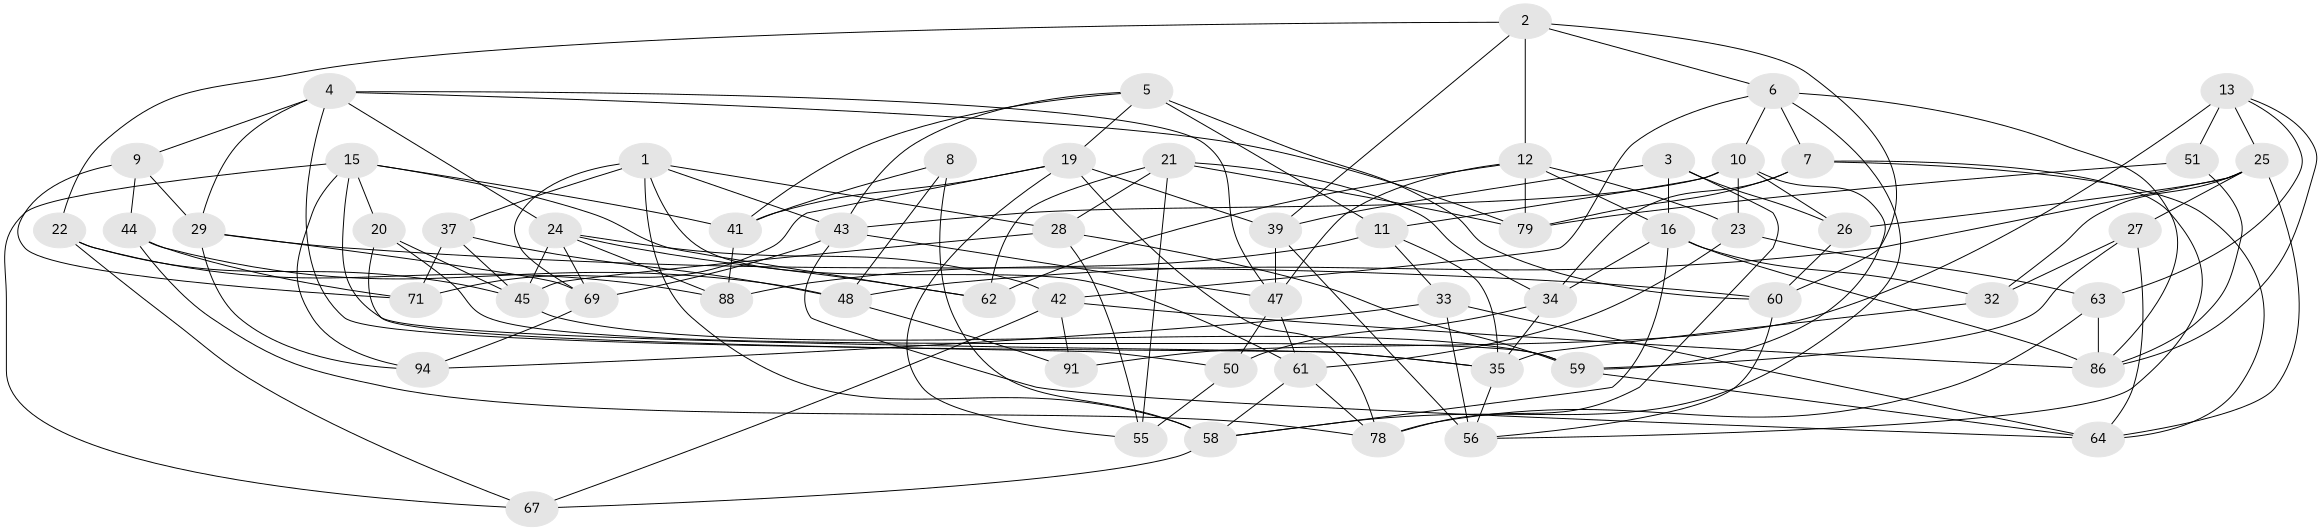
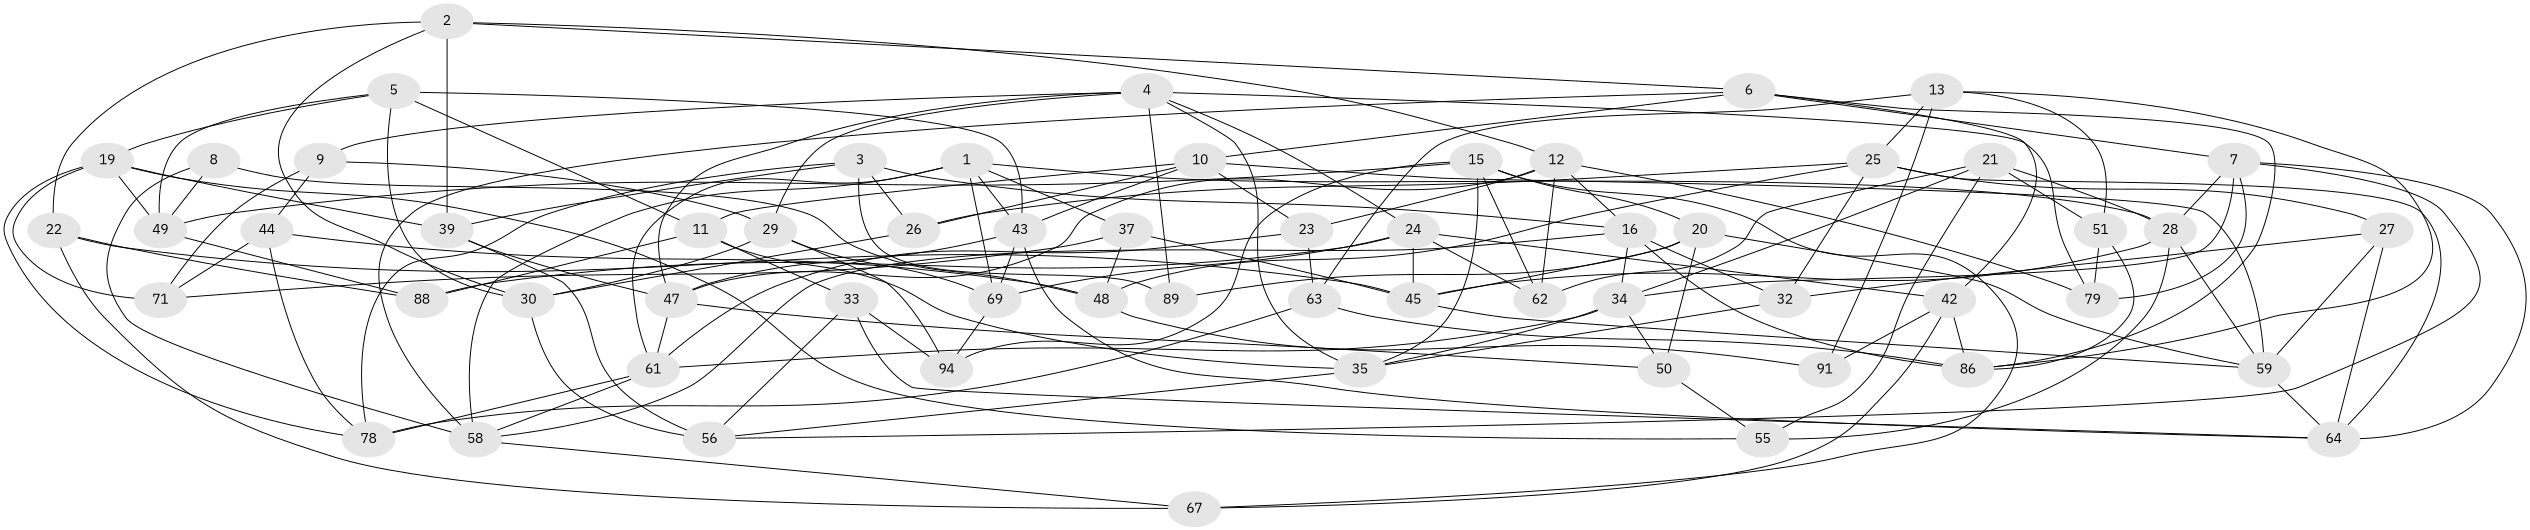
edge "21" -- "79": now "21" -- "51"
edge "7" -- "28": added
node "41": label "41" -> "49"
node "89": added
node "60": label "60" -> "30"
edge "34" -- "61": added
